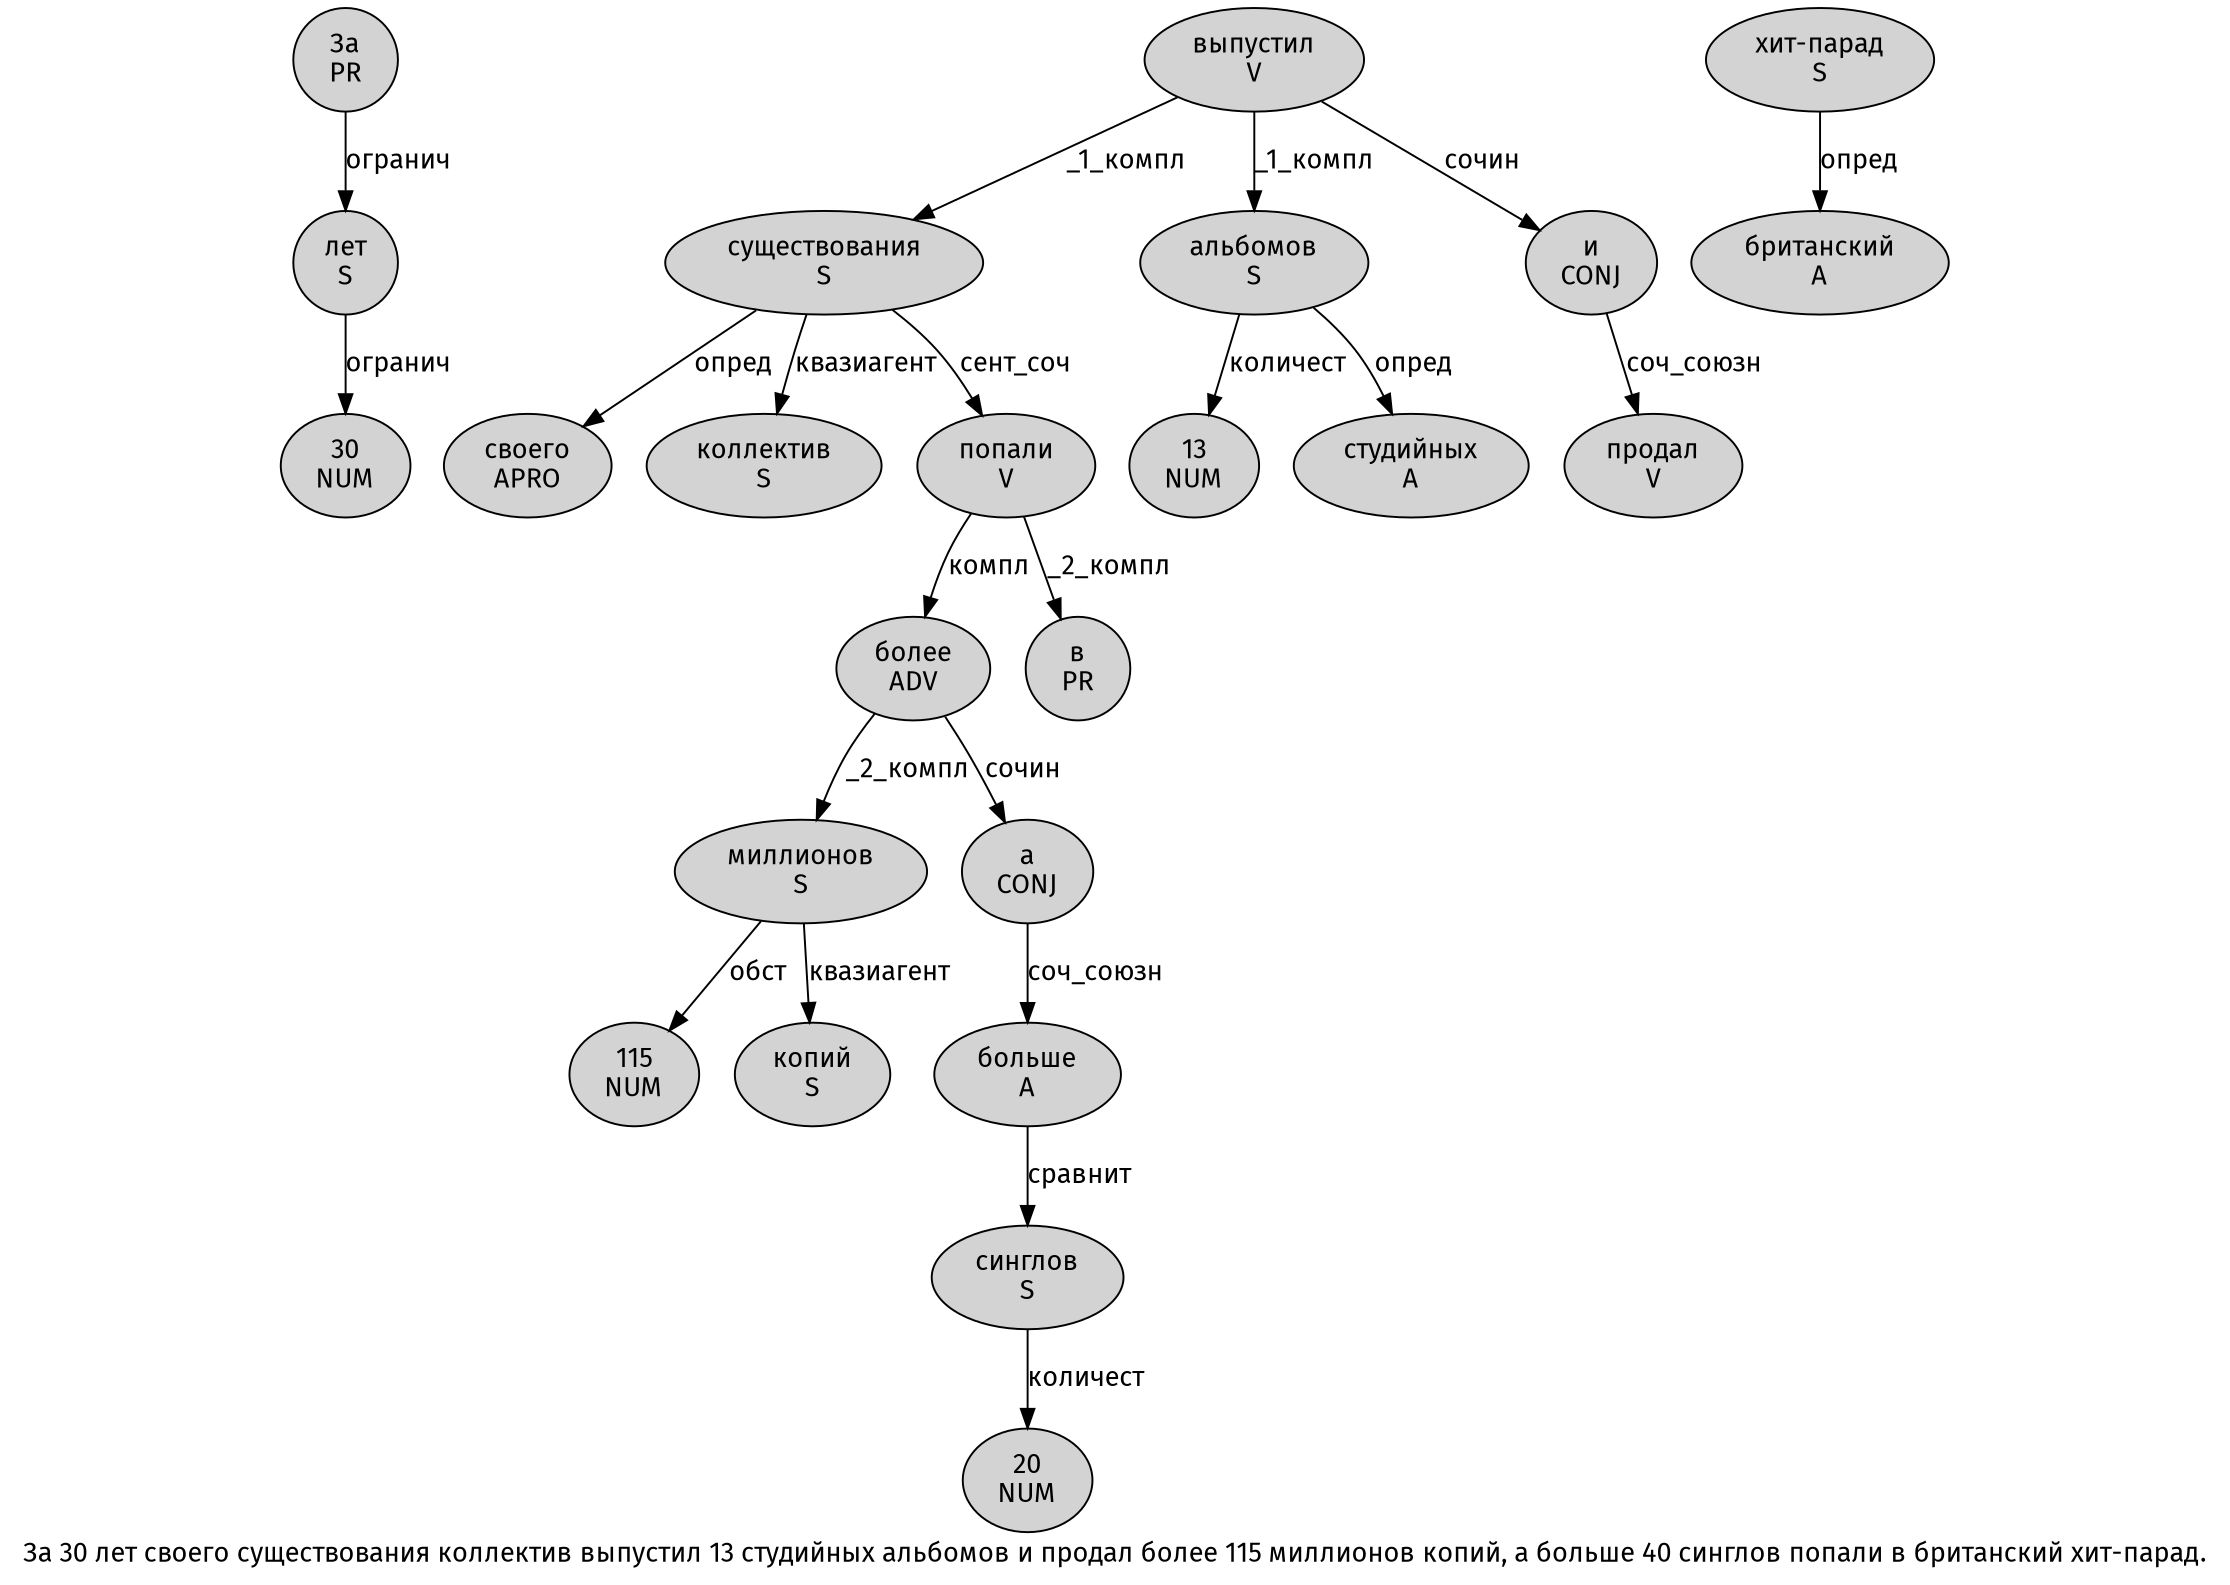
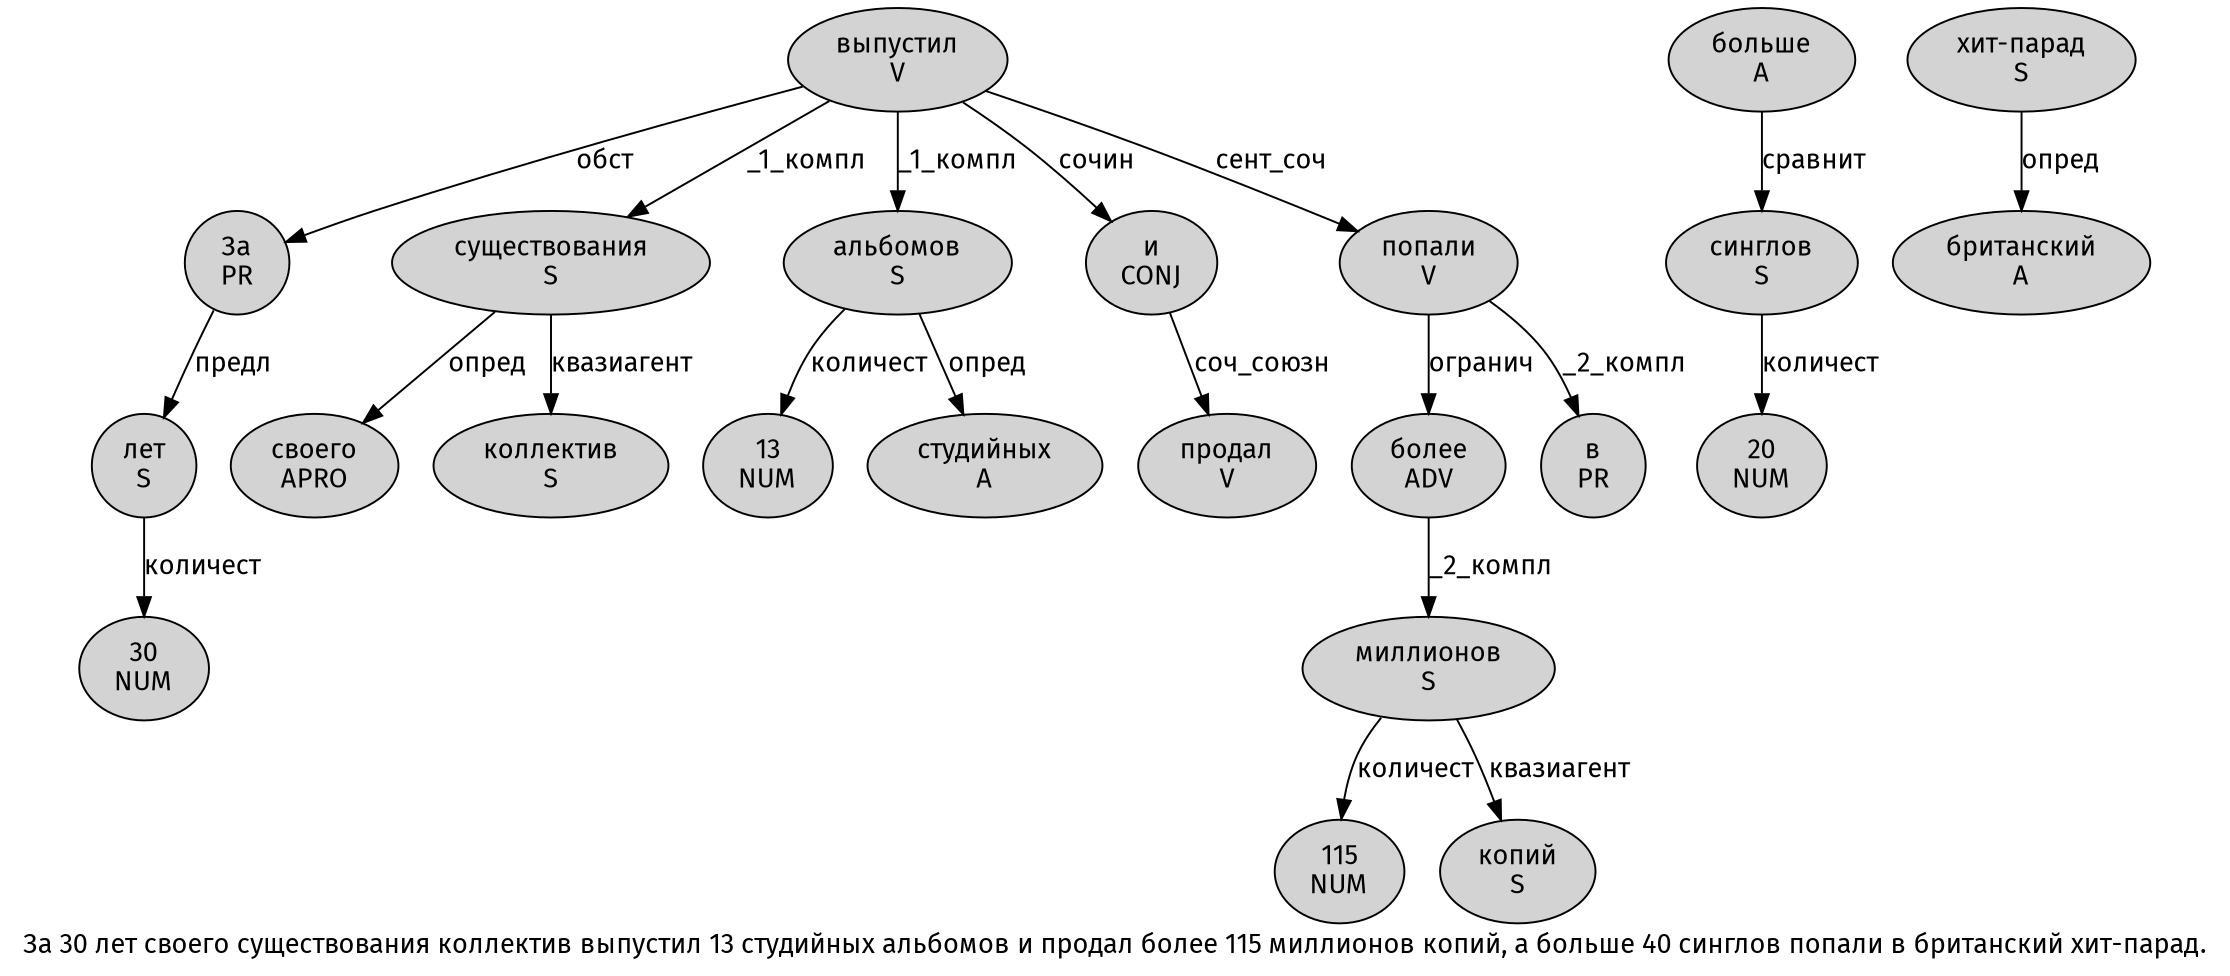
edge "выпустил V" -> "За PR": added, label "обст"
edge "За PR" -> "лет S": label "огранич" -> "предл"
edge "существования S" -> "попали V": now "выпустил V" -> "попали V"
edge "лет S" -> "30 NUM": label "огранич" -> "количест"
edge "попали V" -> "более ADV": label "компл" -> "огранич"
node "а CONJ": removed
edge "миллионов S" -> "115 NUM": label "обст" -> "количест"
